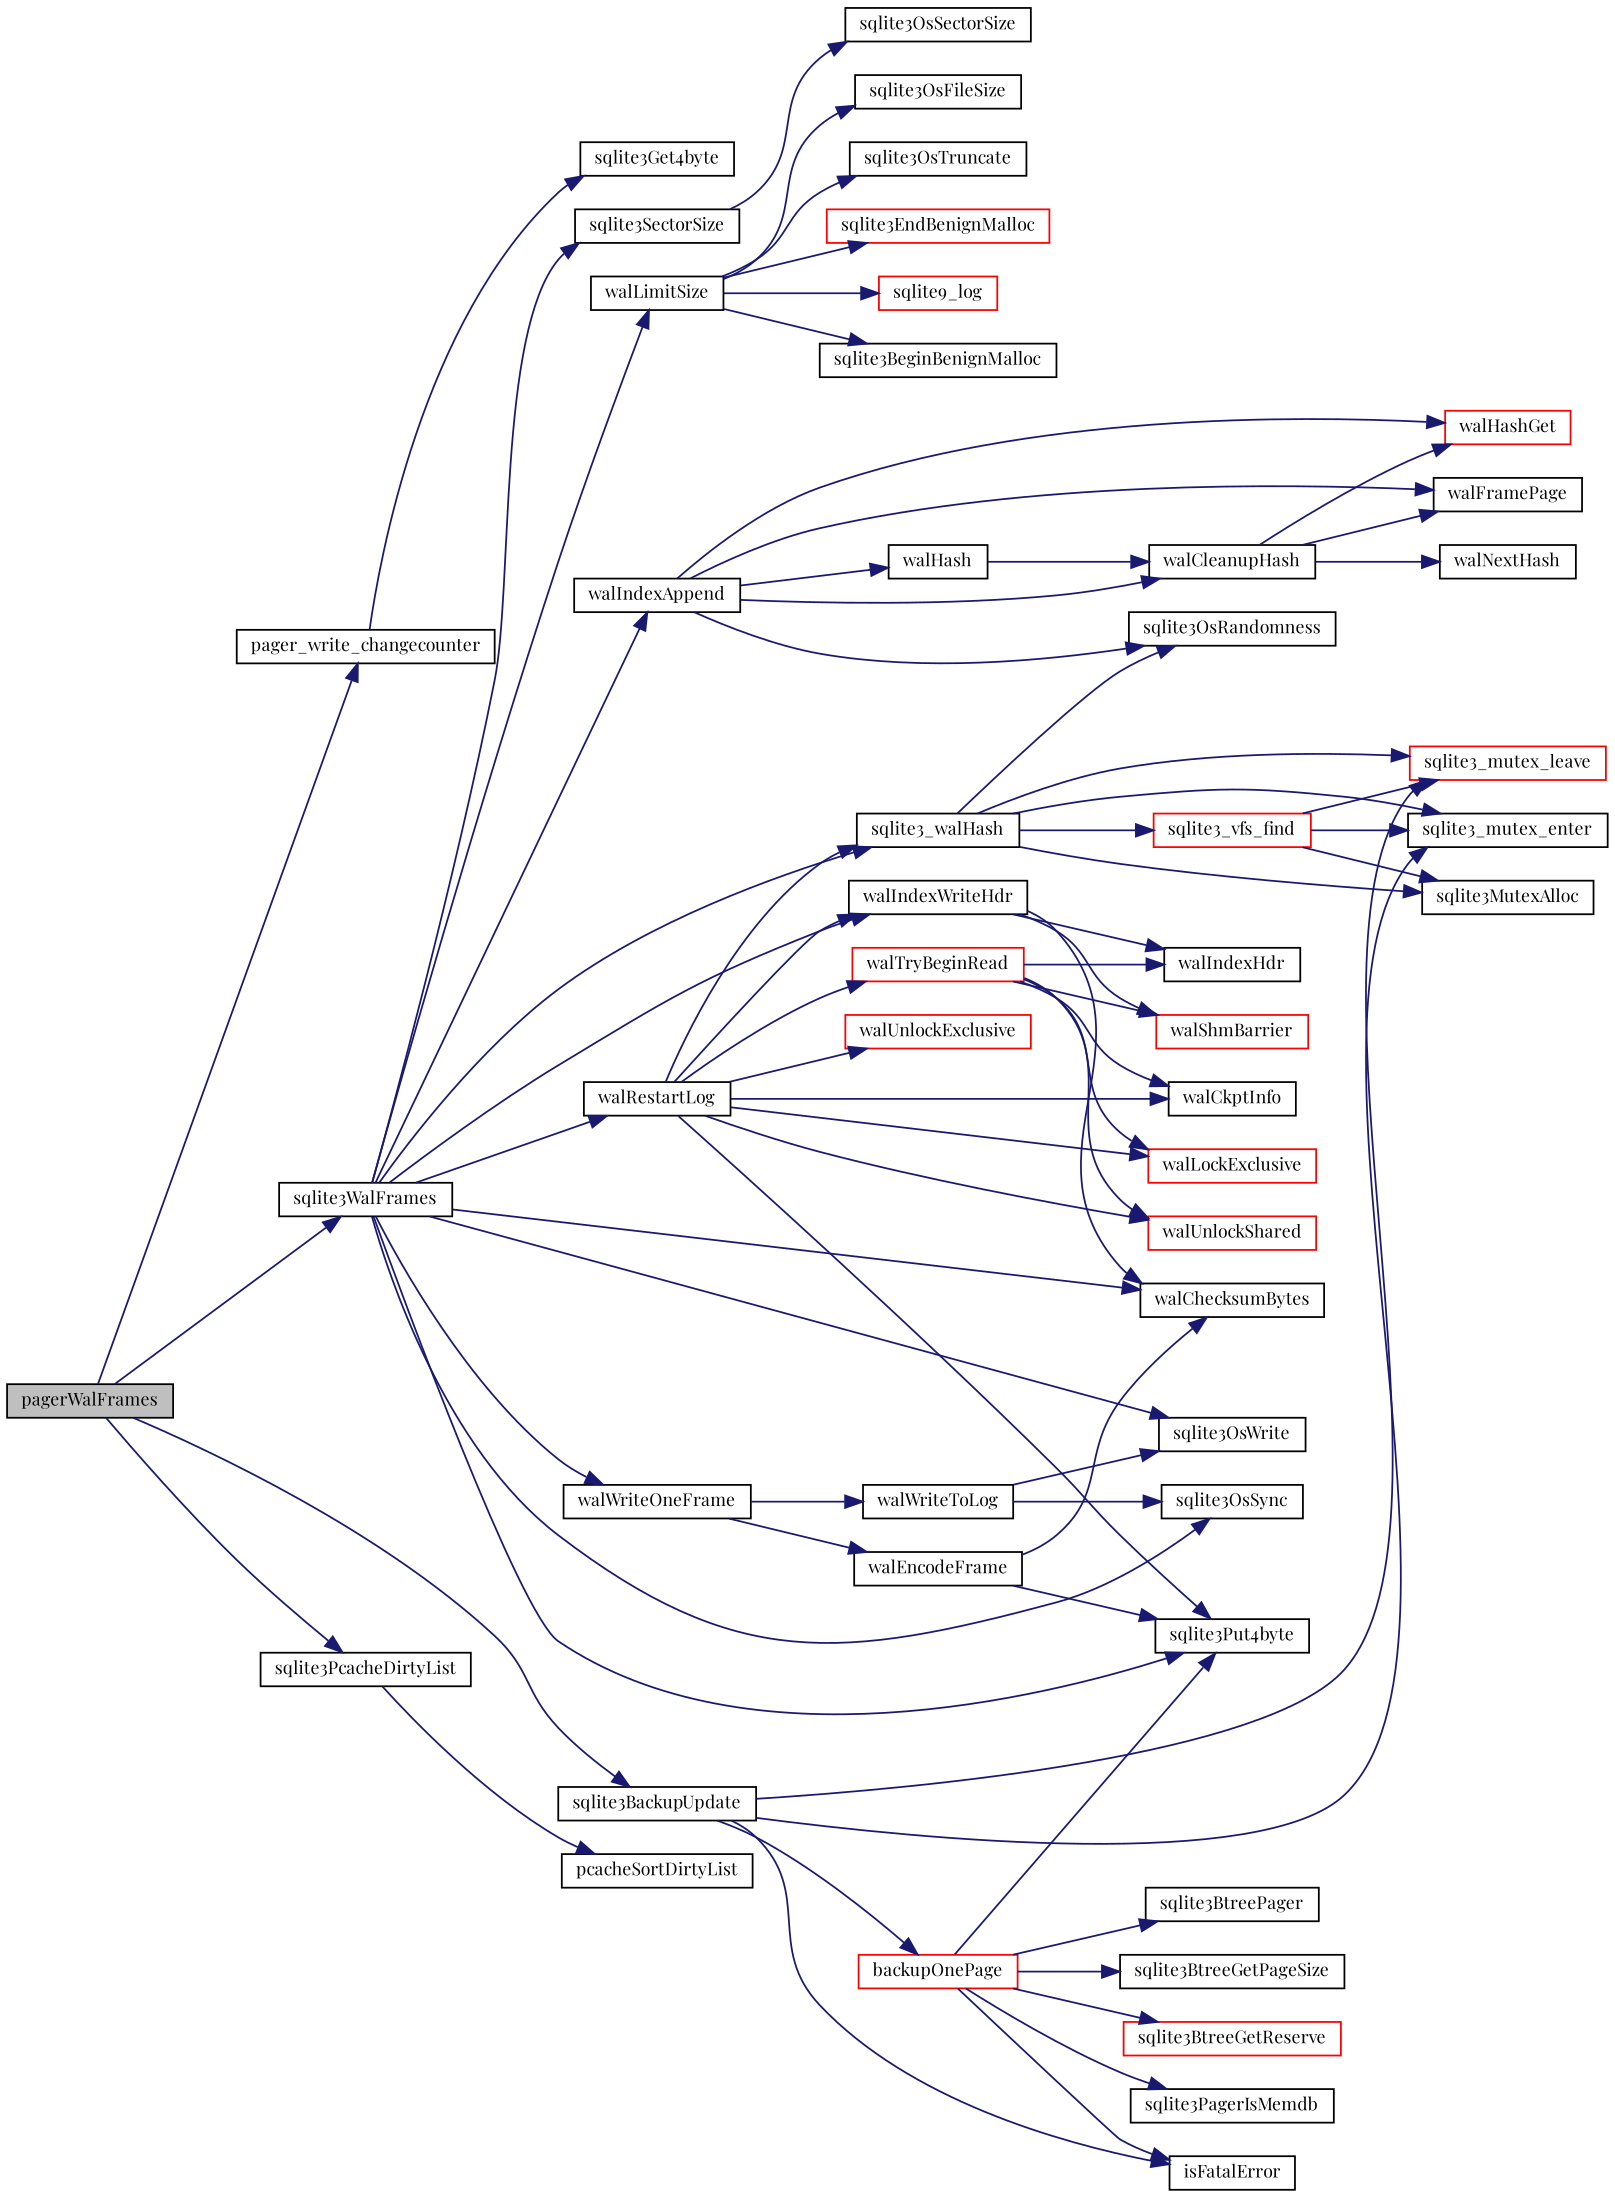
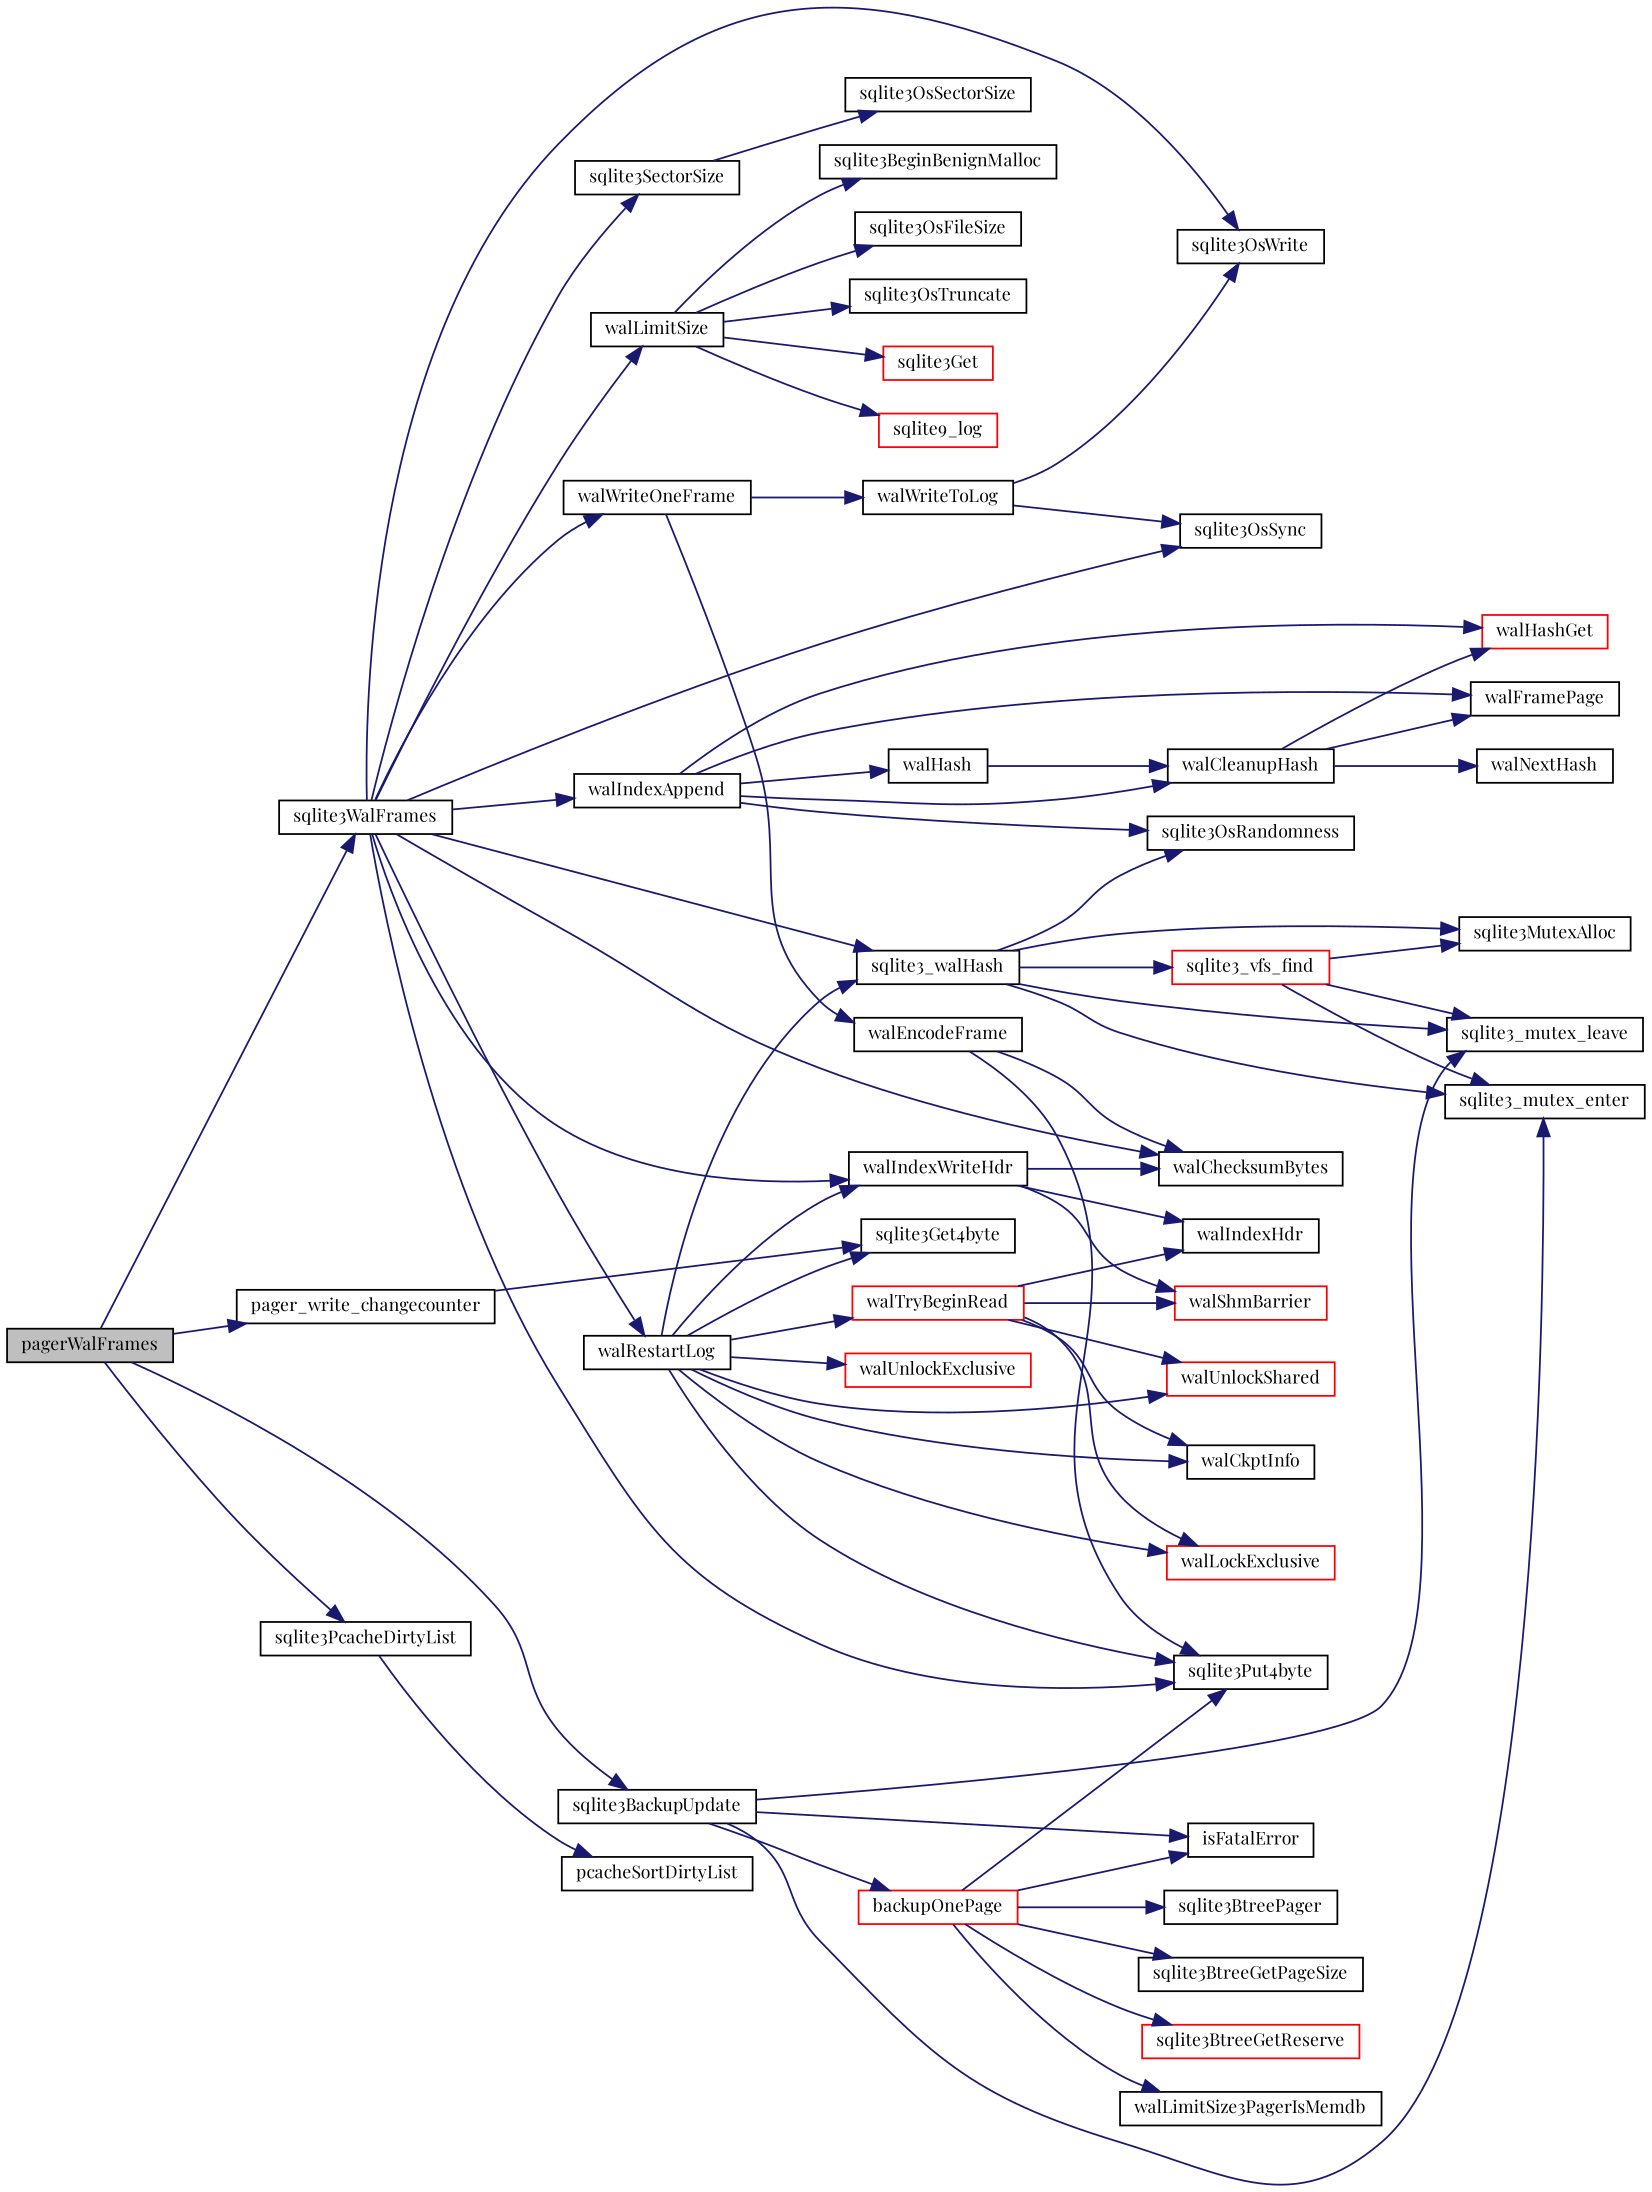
node "sqlite3EndBenignMalloc": label "sqlite3EndBenignMalloc" -> "sqlite3Get"
node "sqlite3_mutex_leave": color red -> black
edge "walRestartLog" -> "sqlite3Get4byte": added
node "sqlite3PagerIsMemdb": label "sqlite3PagerIsMemdb" -> "walLimitSize3PagerIsMemdb"
